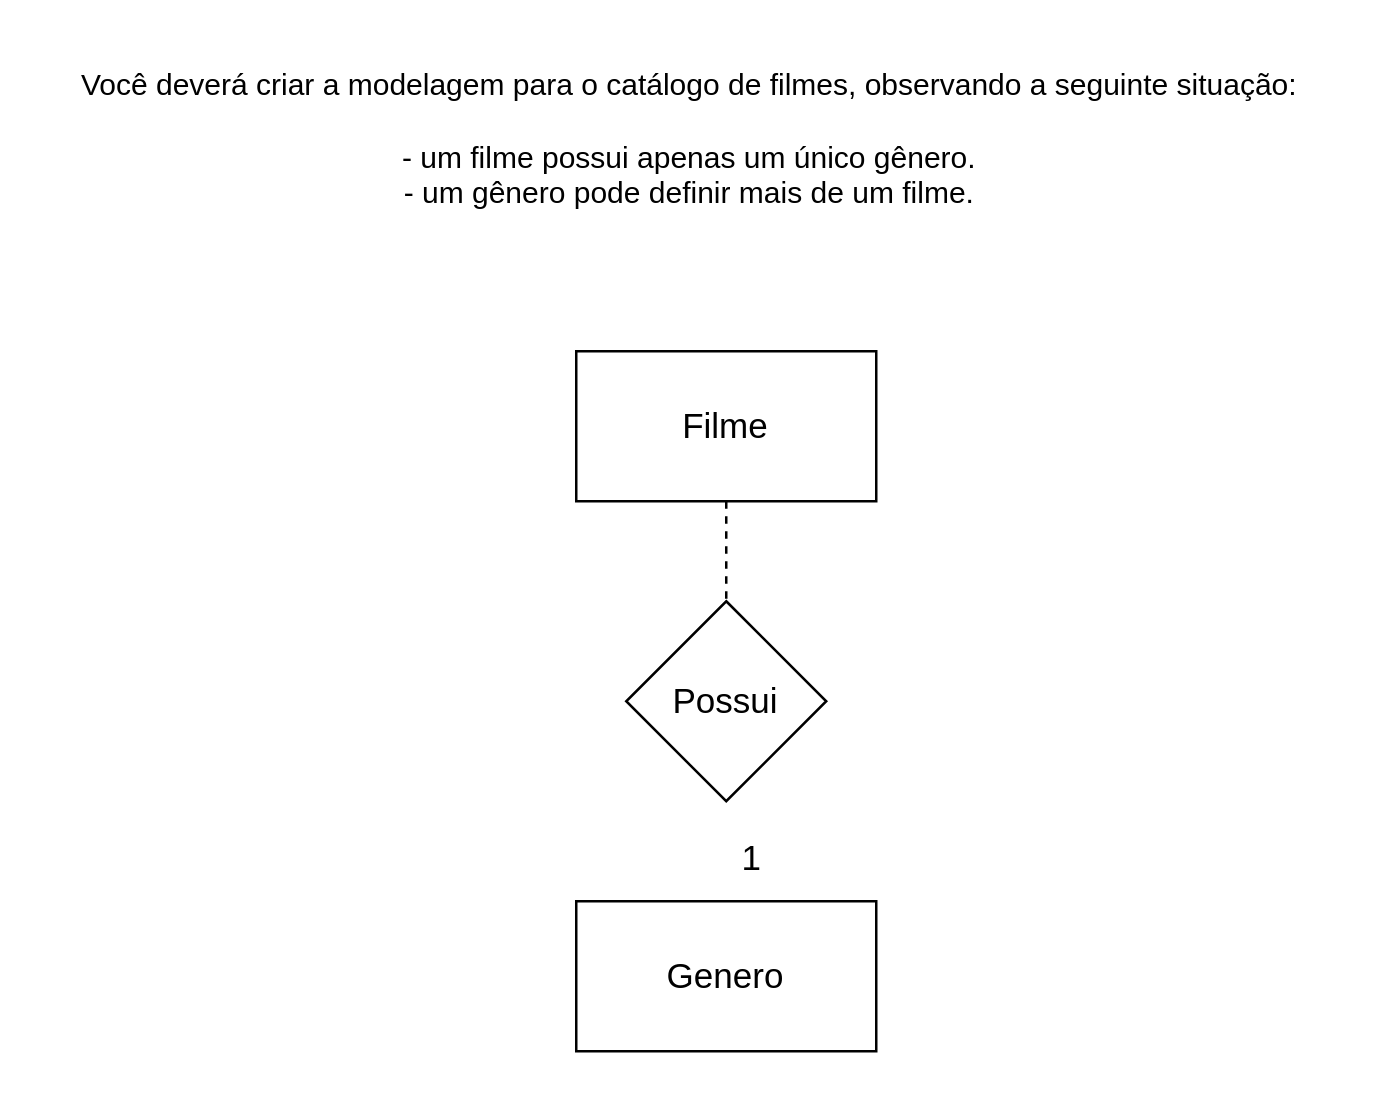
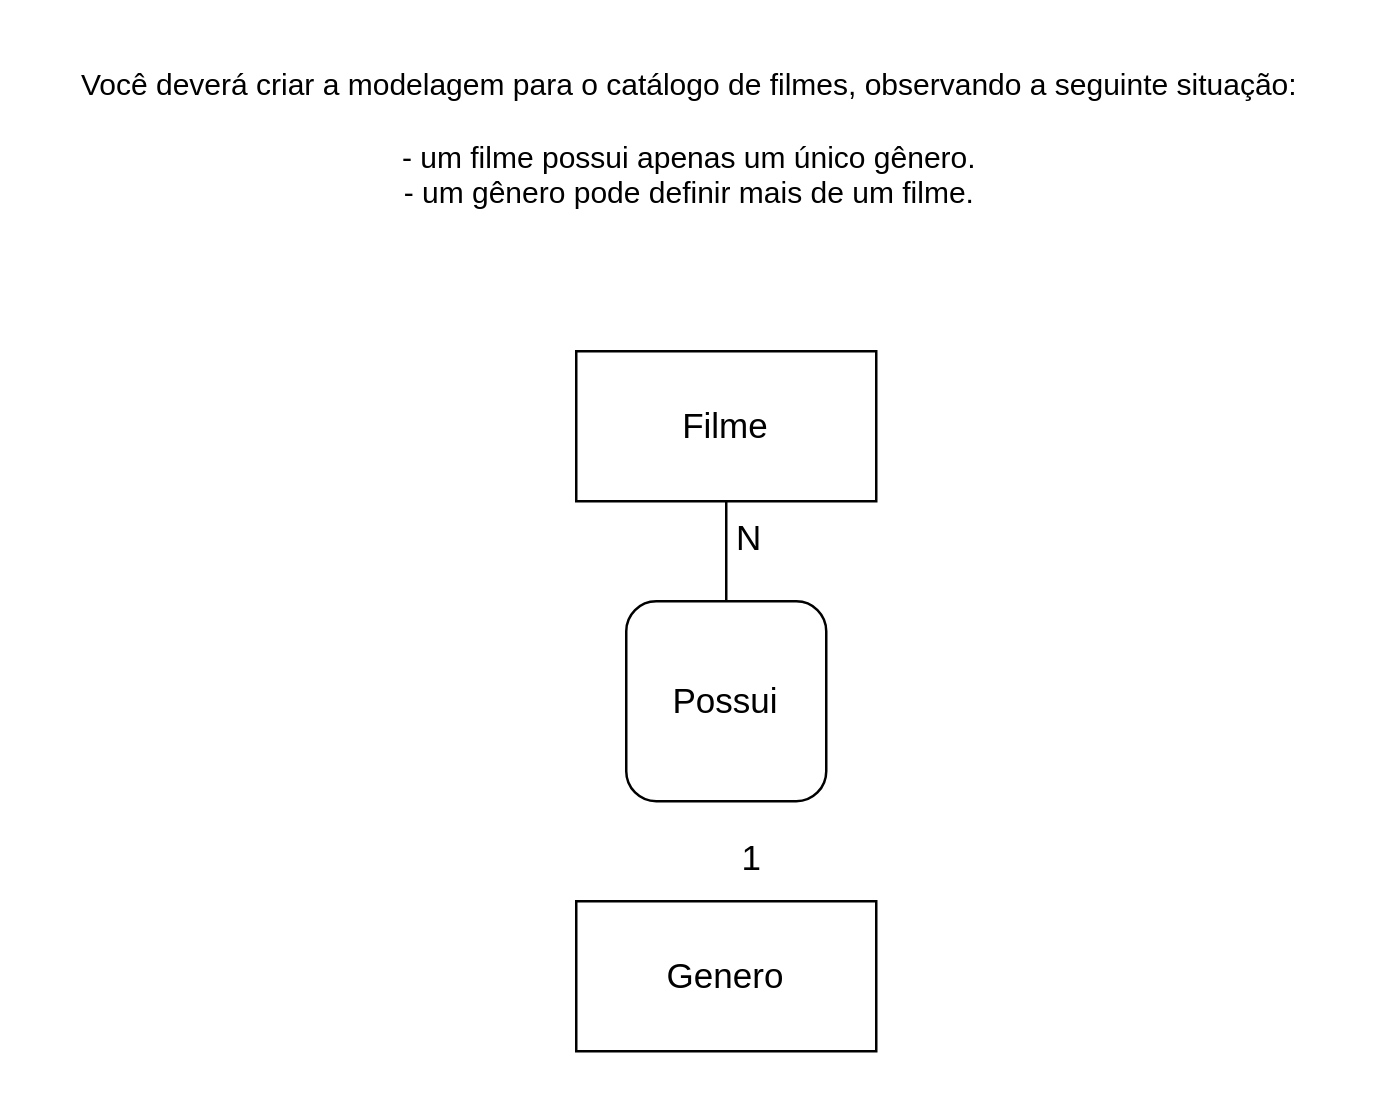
node "N": added
edge "Filme" -- "Possui": style dashed -> solid
node "Possui": shape diamond -> rounded rectangle
